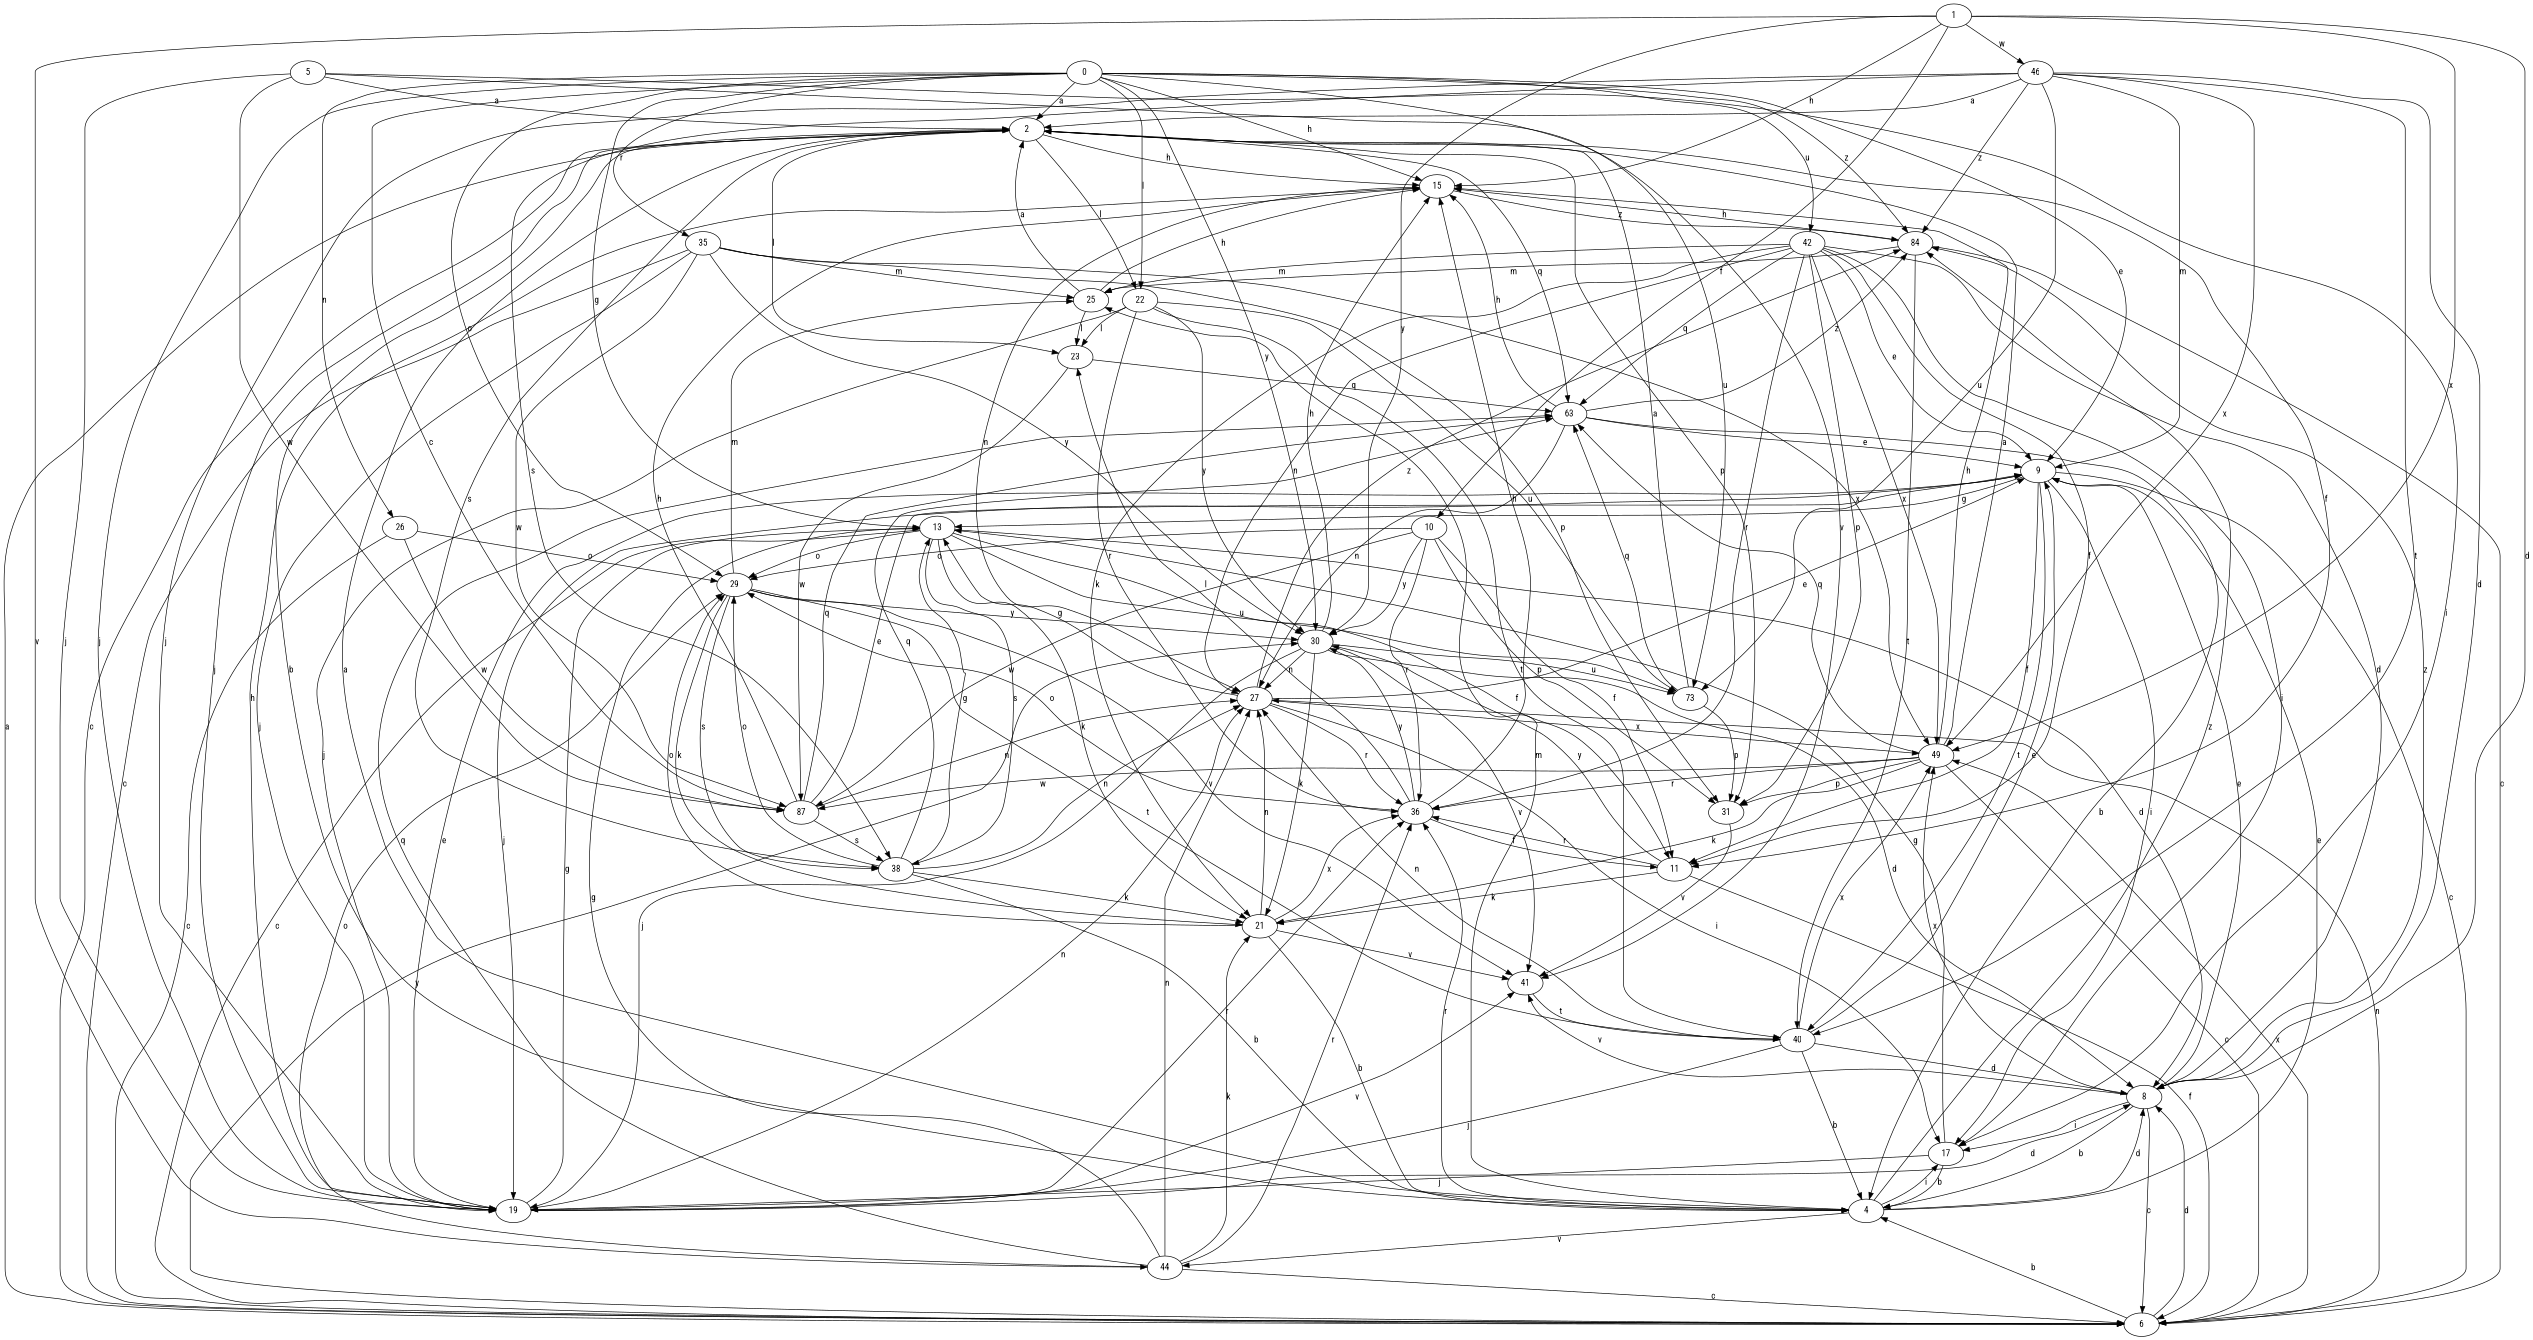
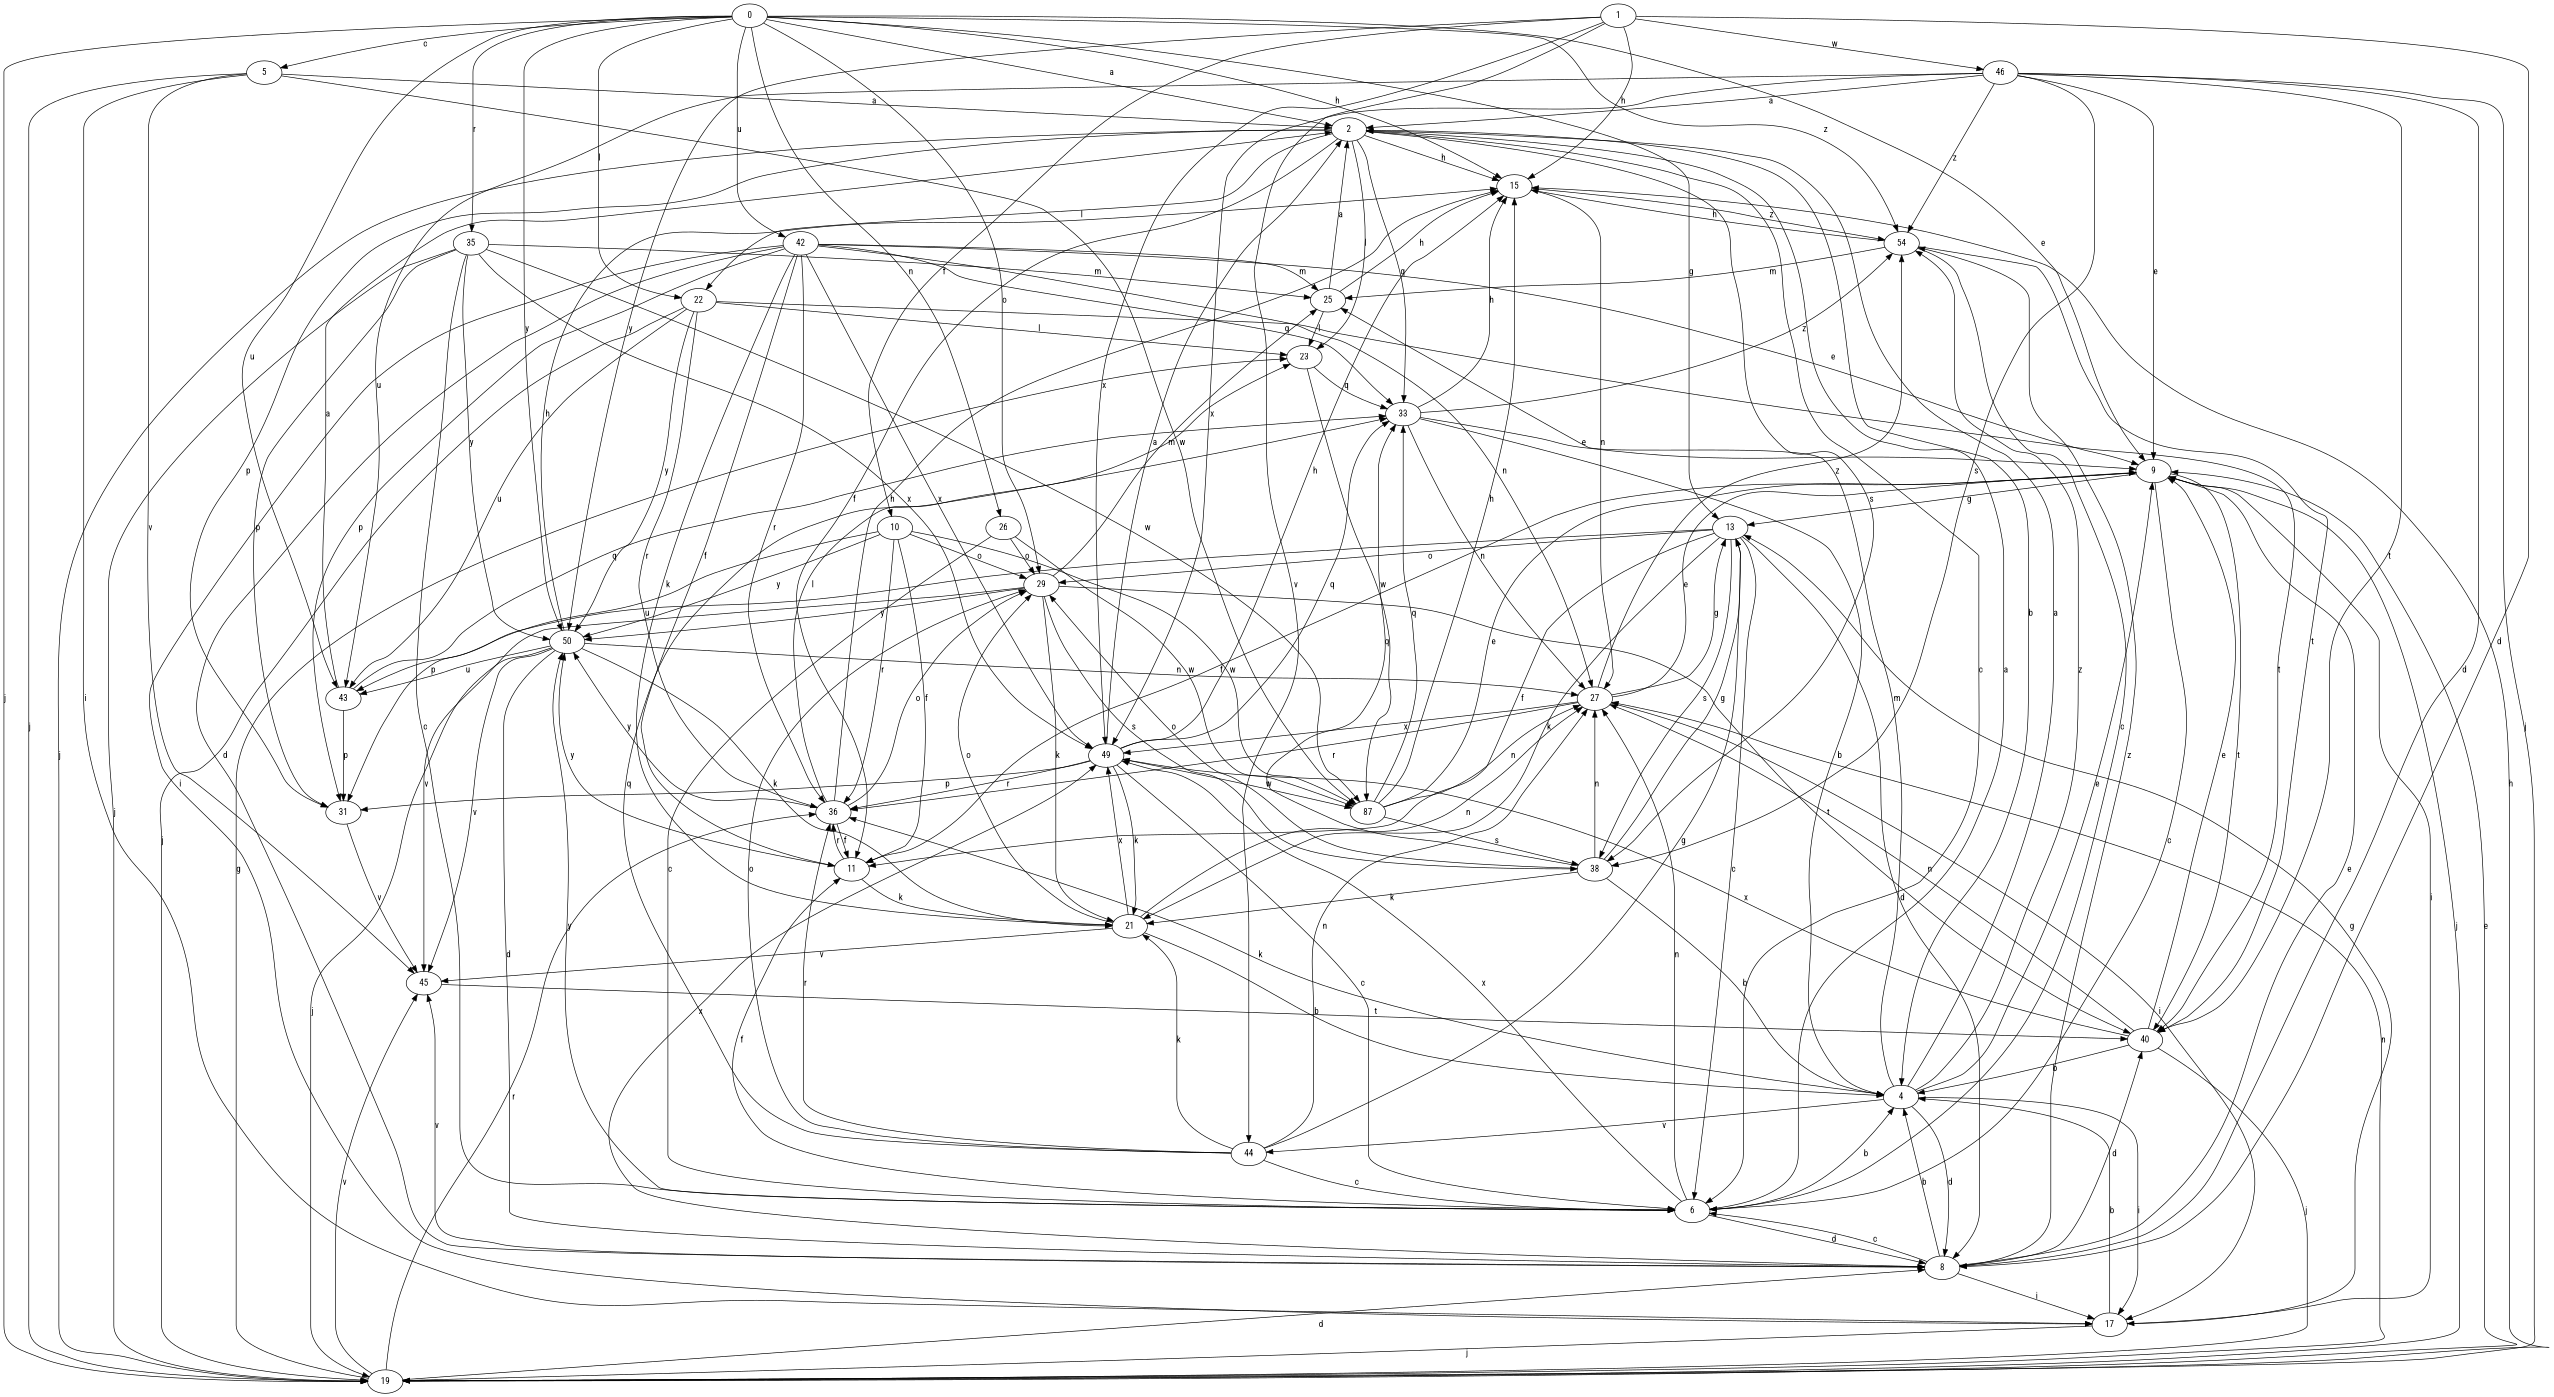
edge "0" -> "87": now "0" -> "5"
node "84": label "84" -> "54"
edge "46" -> "9": label "m" -> "e"
node "63": label "63" -> "33"
node "30": label "30" -> "50"
node "73": label "73" -> "43"
edge "19" -> "13": now "19" -> "23"
edge "21" -> "36": now "21" -> "49"
node "41": label "41" -> "45"
edge "4" -> "36": label "r" -> "k"
edge "11" -> "6": reversed
edge "40" -> "8": reversed
